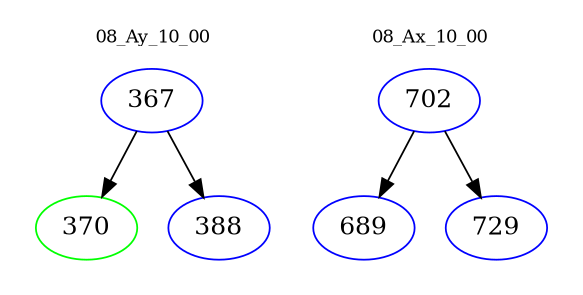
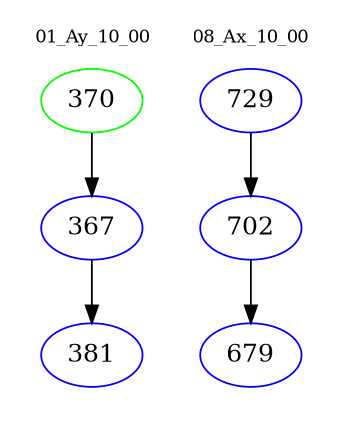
cluster "08_Ay_10_00": label "08_Ay_10_00" -> "01_Ay_10_00"
edge "367" -> "370": reversed
edge "702" -> "729": reversed
node "388": label "388" -> "381"
node "689": label "689" -> "679"
